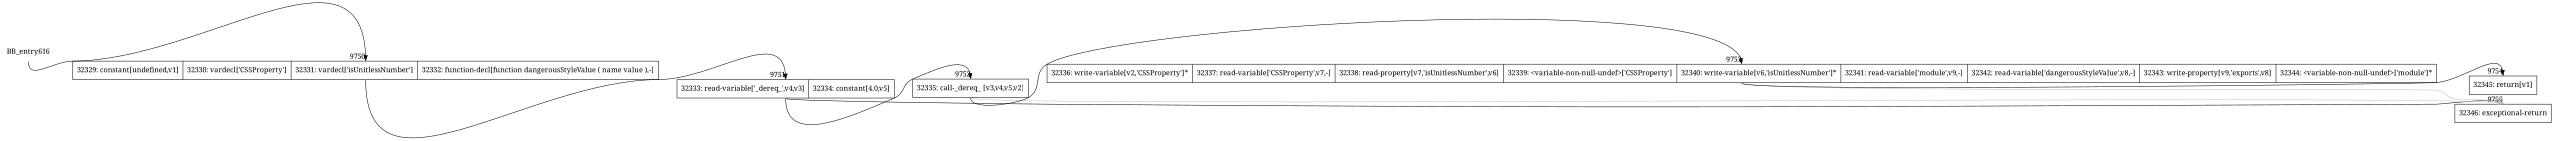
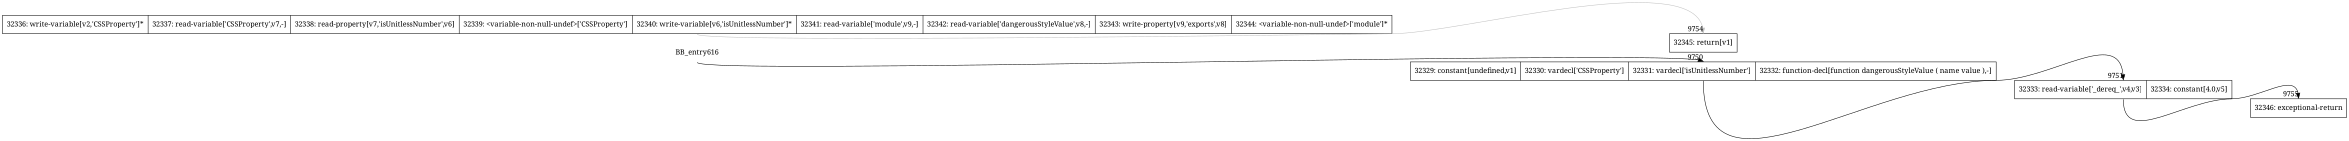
edge "32336: write-variable[v2,'CSSProperty']*" -> "32345: return[v1]": color black -> gray
node "32335: call-_dereq_ [v3,v4,v5,v2]": removed
edge "32336: write-variable[v2,'CSSProperty']*" -> "32346: exceptional-return": removed
